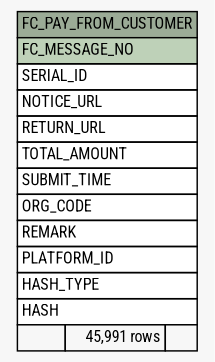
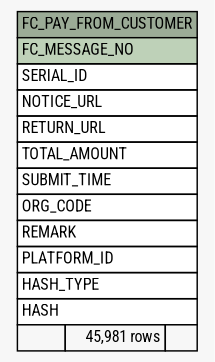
node "FC_PAY_FROM_CUSTOMER": text "45,991 rows" -> "45,981 rows"
